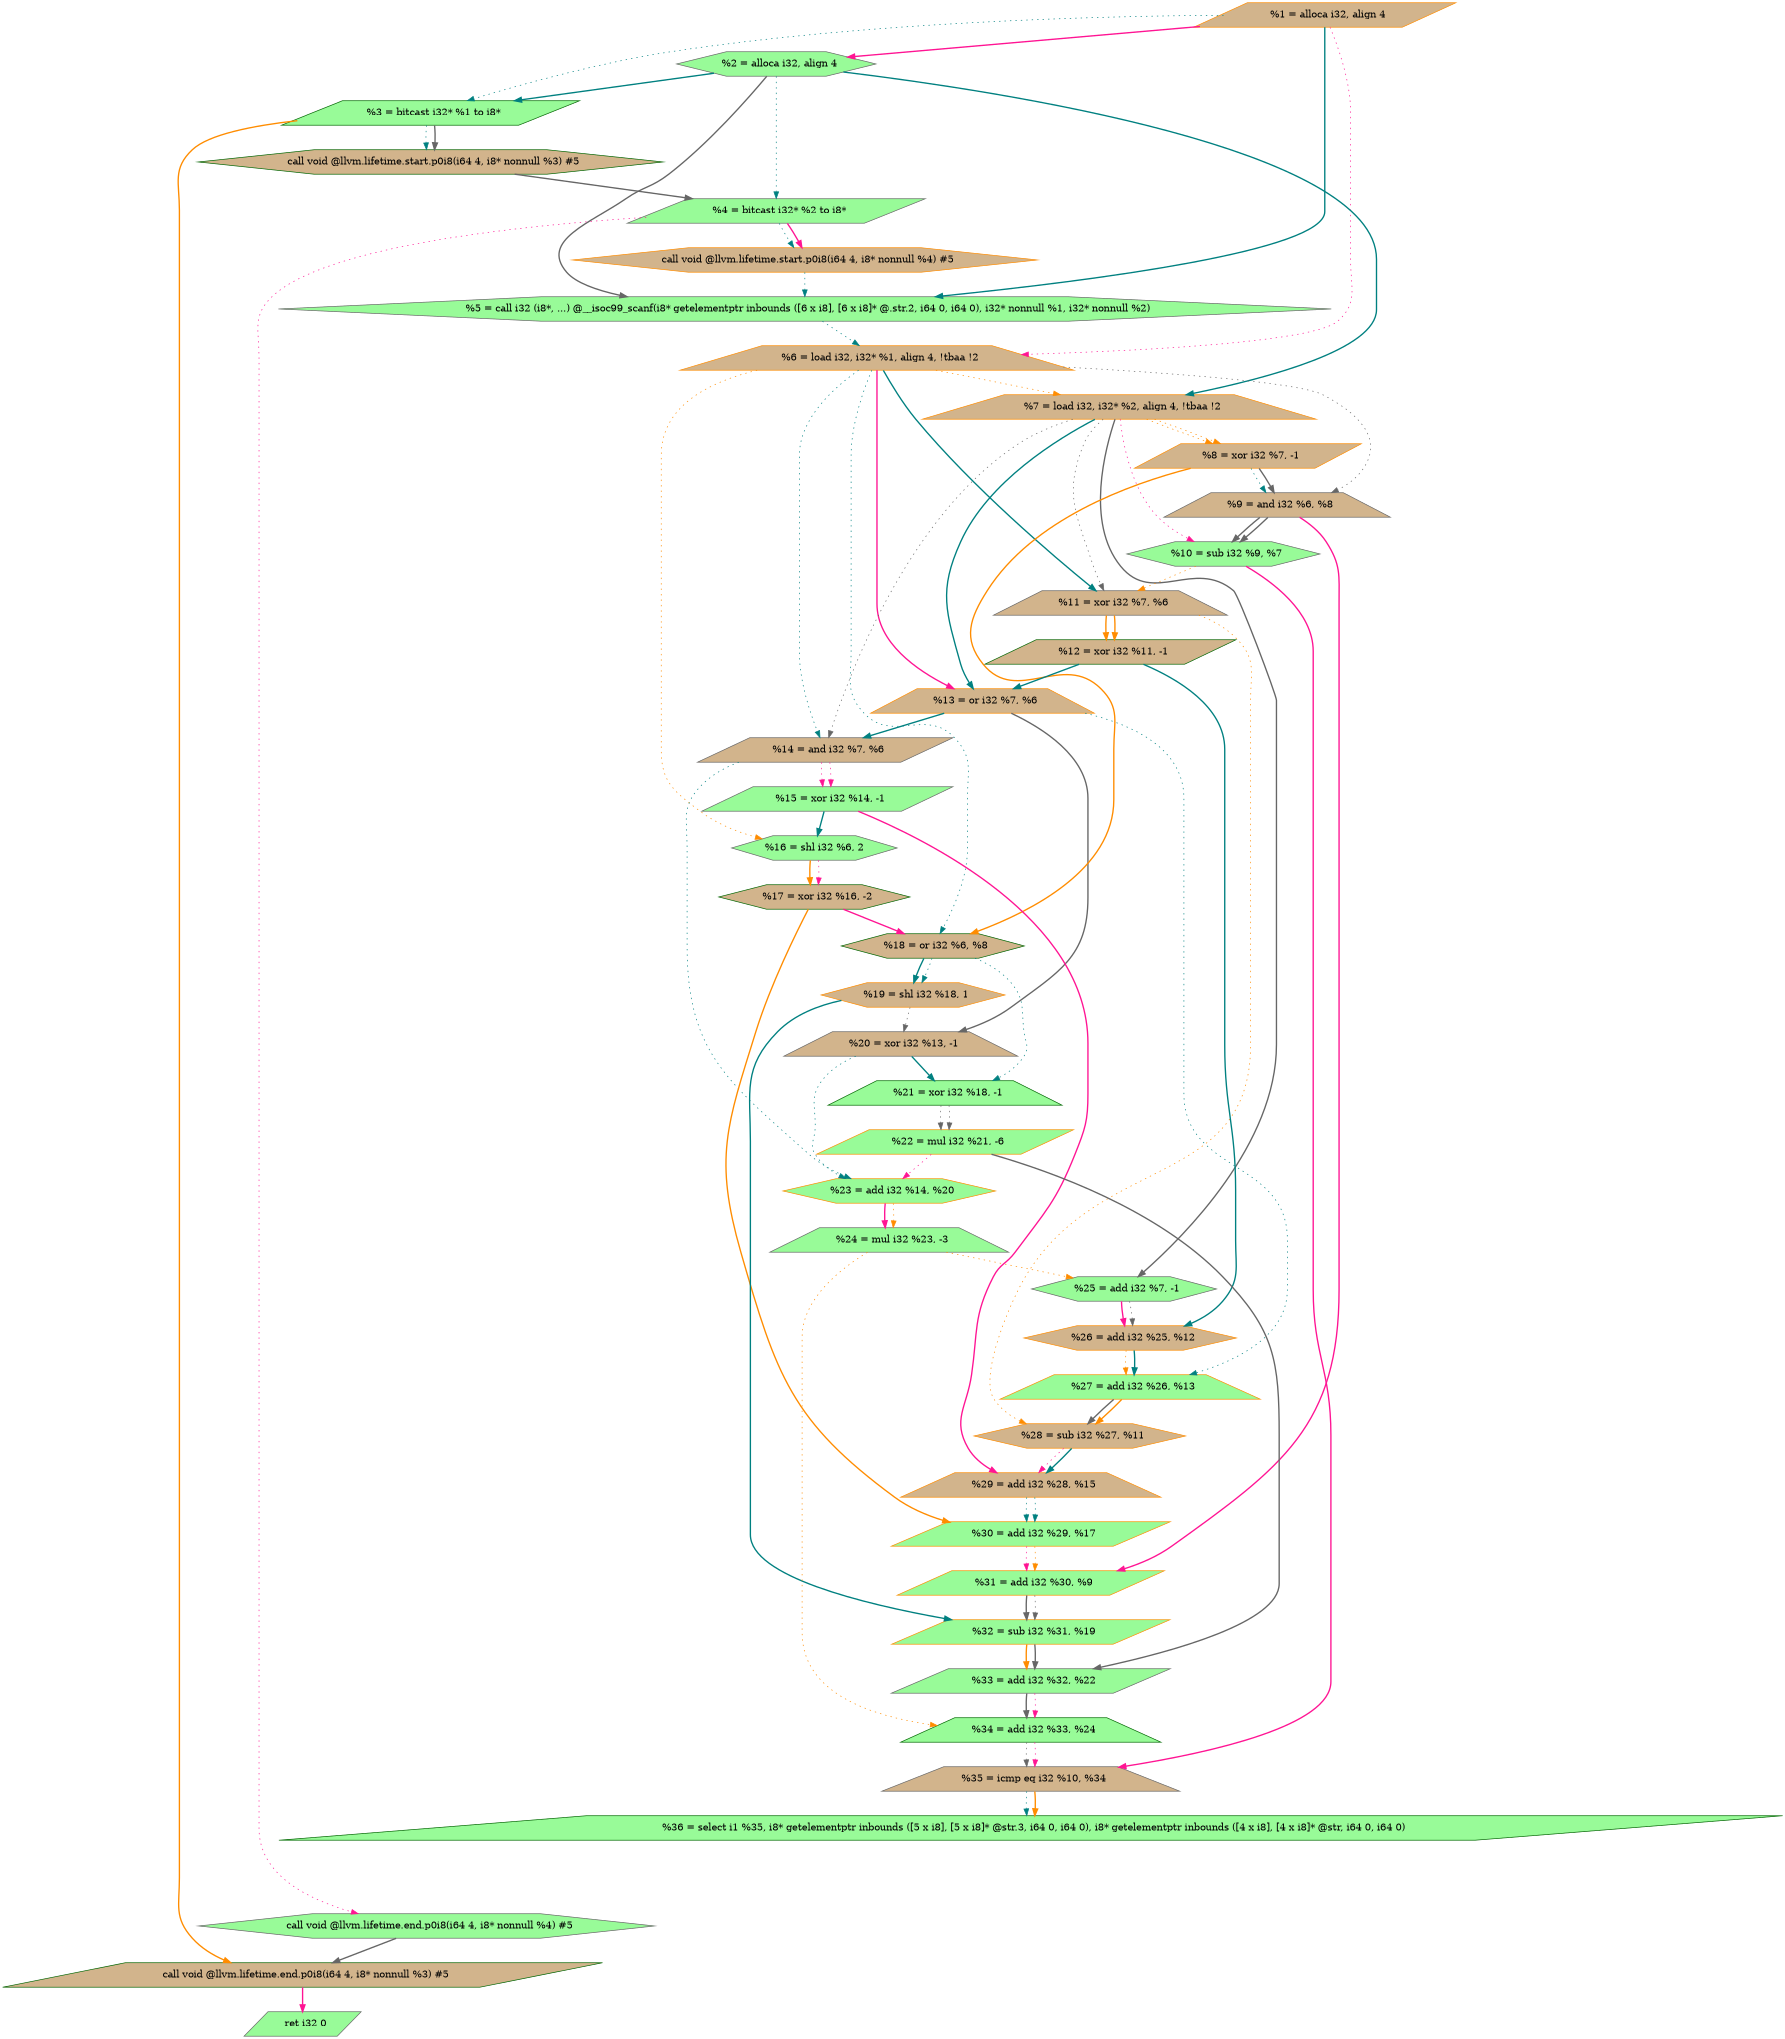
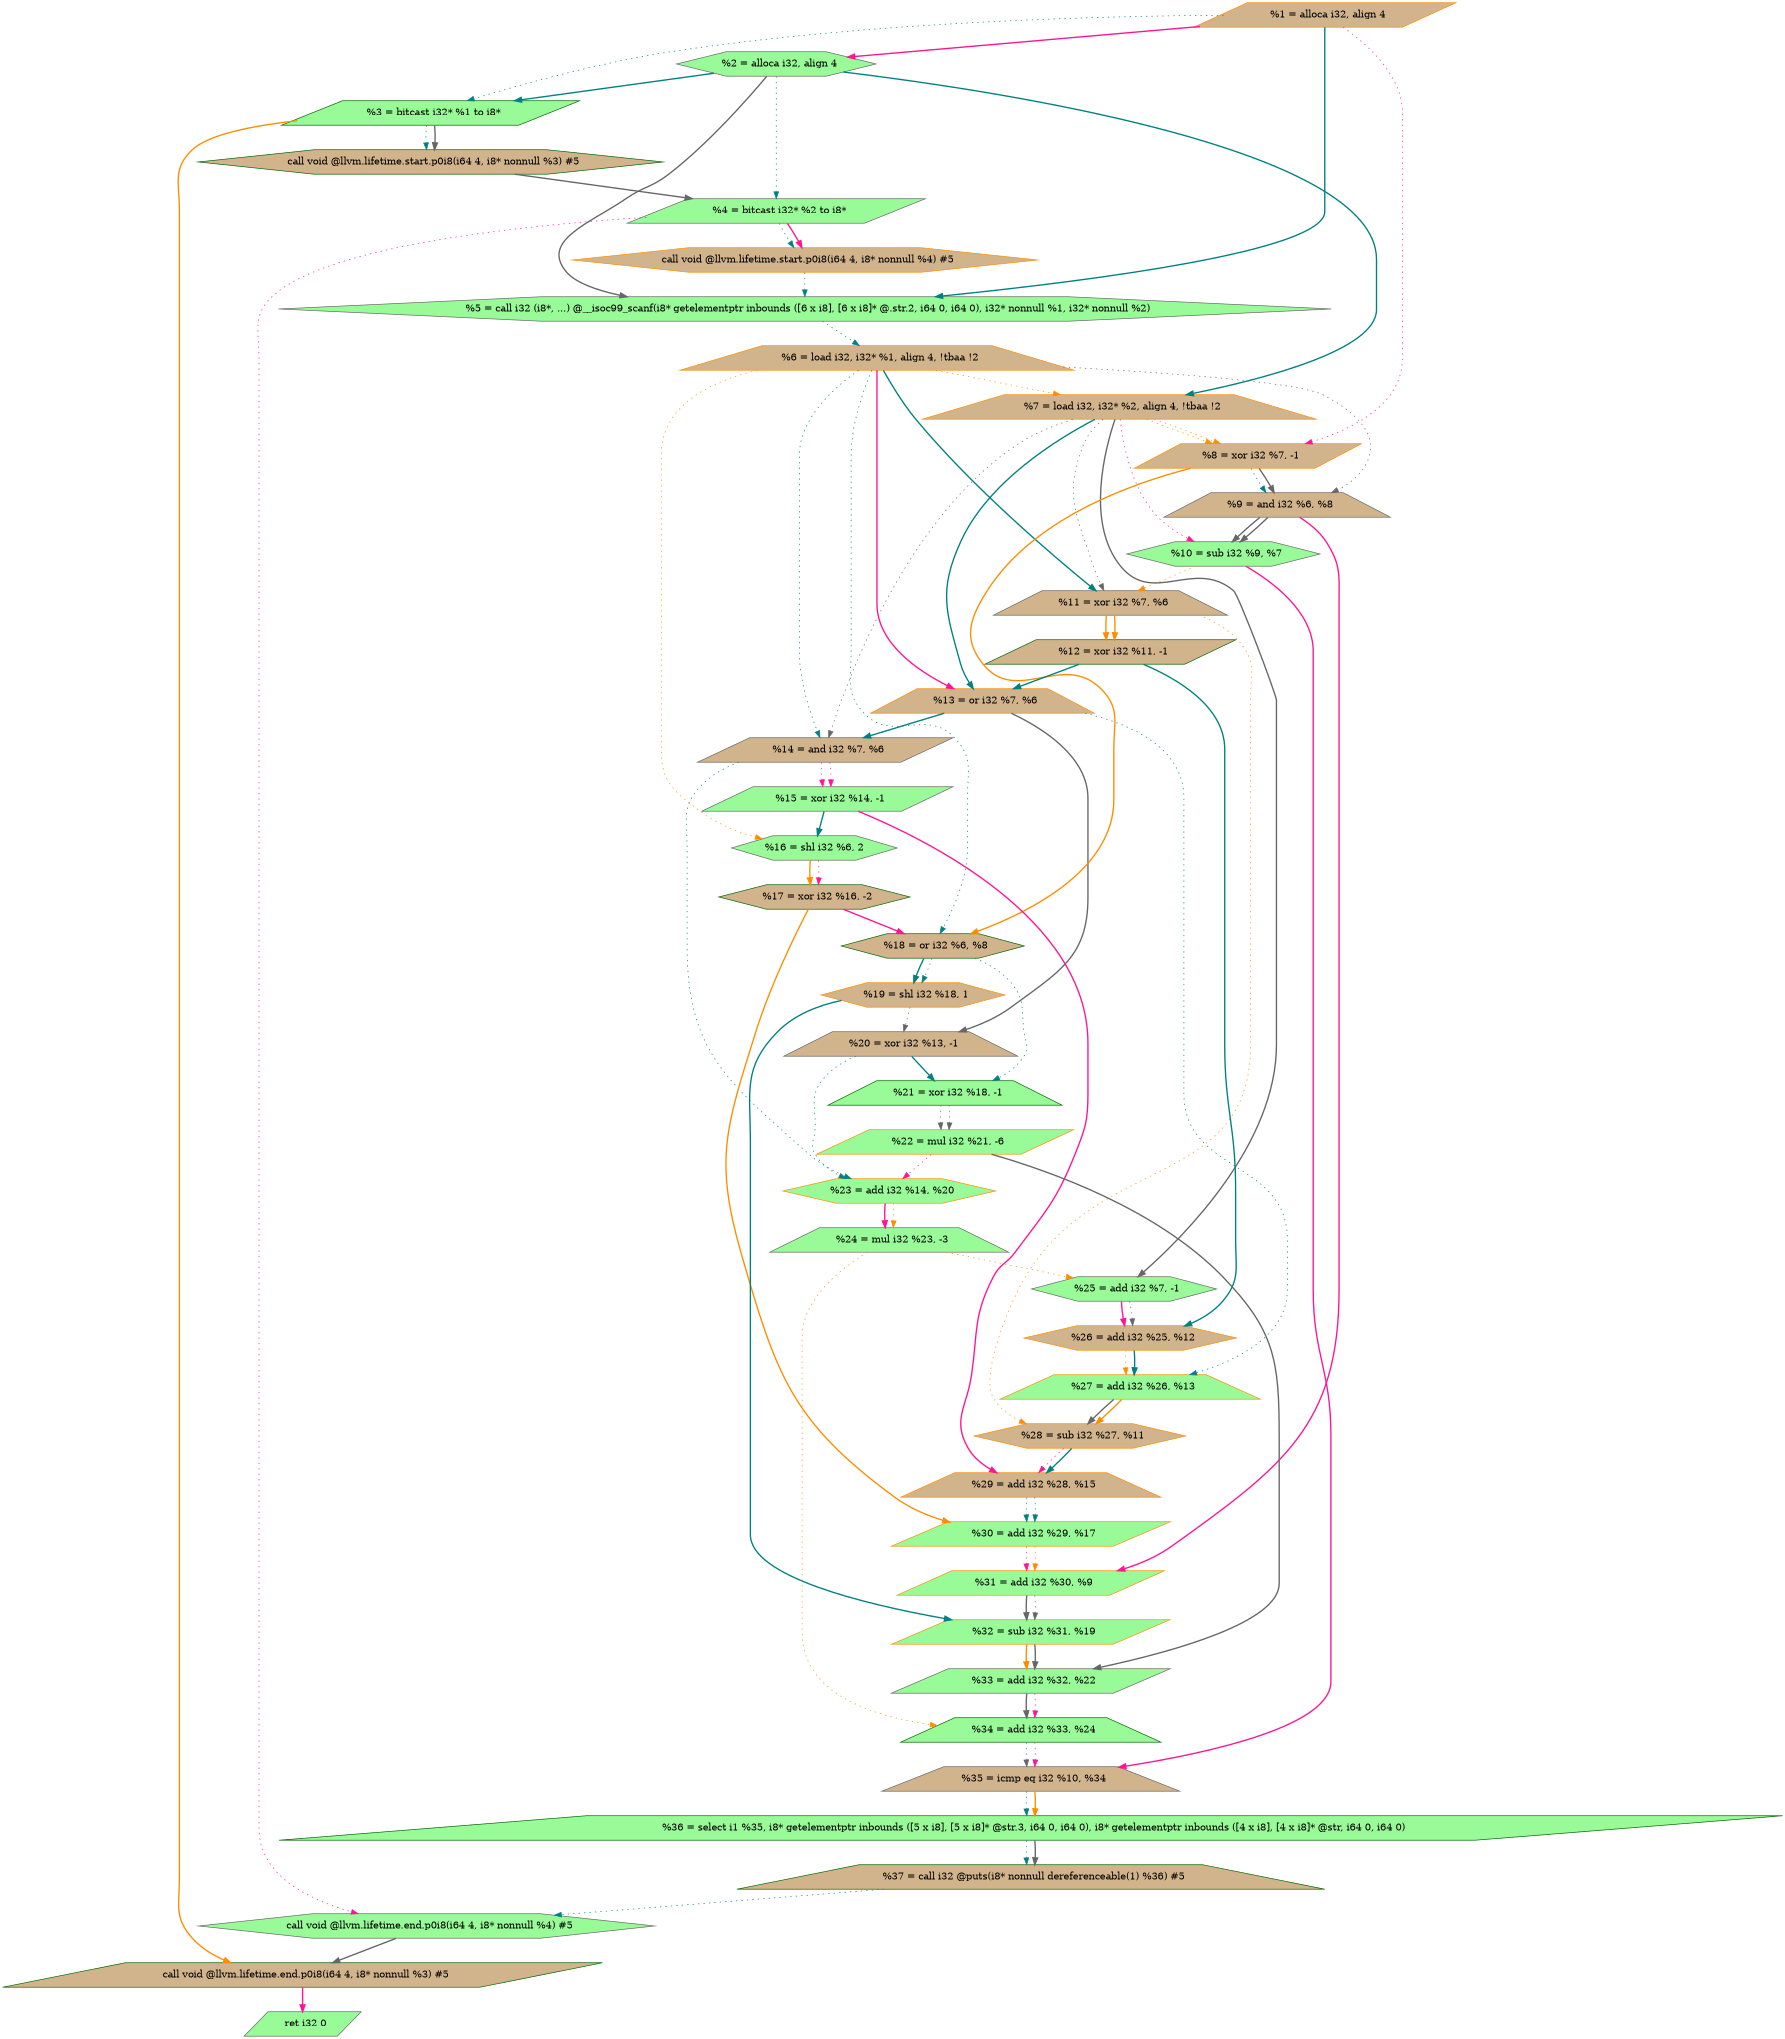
edge "%1 = alloca i32, align 4" -> "%6 = load i32, i32* %1, align 4, !tbaa !2": now "%1 = alloca i32, align 4" -> "%8 = xor i32 %7, -1"
node "%37 = call i32 @puts(i8* nonnull dereferenceable(1) %36) #5": added
